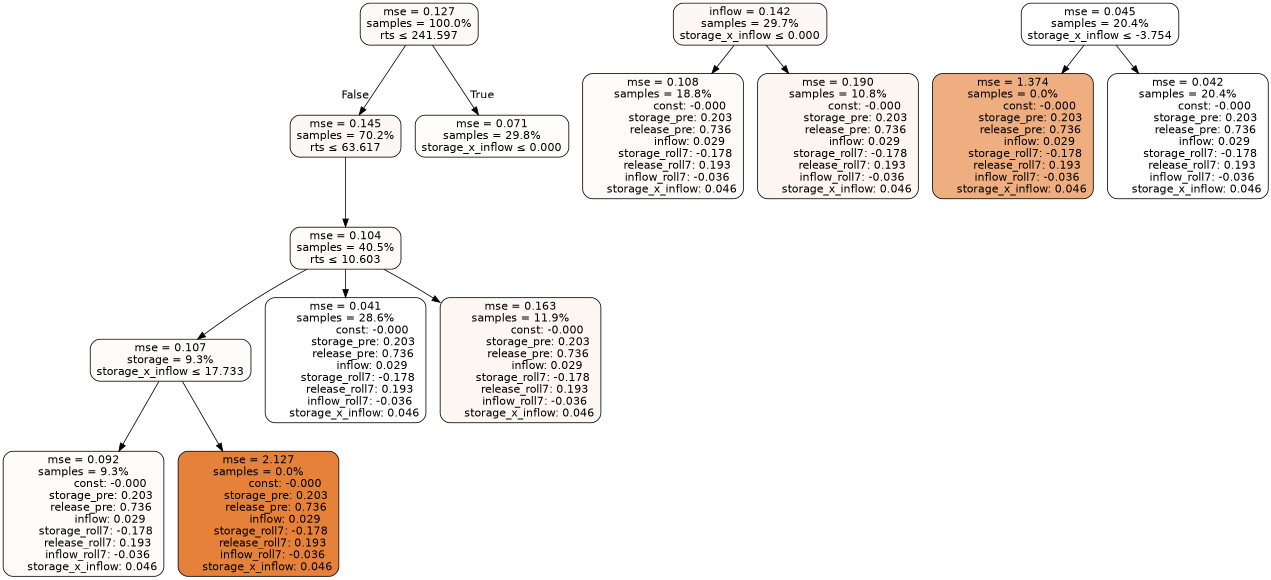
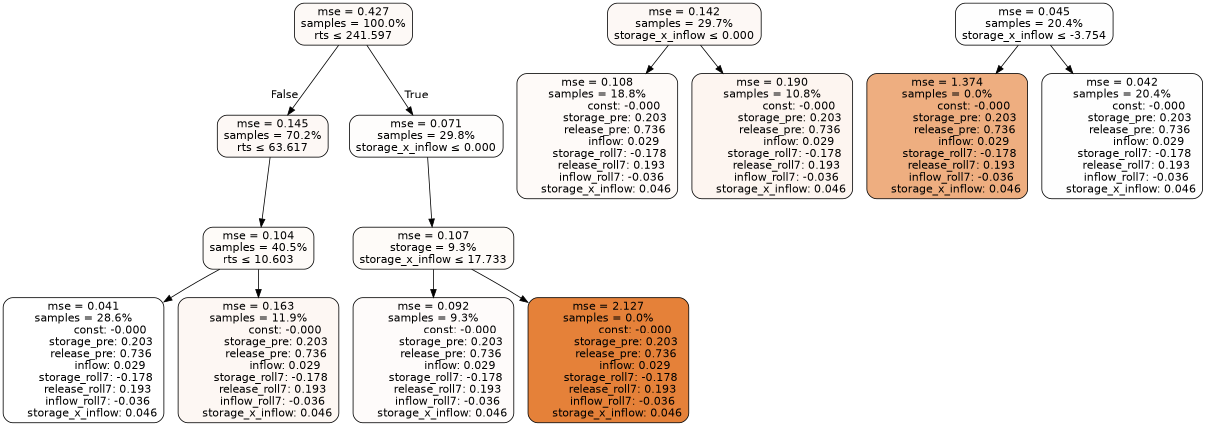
node "mse = 0.127 samples = 100.0% rts ≤ 241.597": label "mse = 0.127 samples = 100.0% rts ≤ 241.597" -> "mse = 0.427 samples = 100.0% rts ≤ 241.597"
node "inflow = 0.142 samples = 29.7% storage_x_inflow ≤ 0.000": label "inflow = 0.142 samples = 29.7% storage_x_inflow ≤ 0.000" -> "mse = 0.142 samples = 29.7% storage_x_inflow ≤ 0.000"
edge "mse = 0.104 samples = 40.5% rts ≤ 10.603" -> "mse = 0.107 storage = 9.3% storage_x_inflow ≤ 17.733": now "mse = 0.071 samples = 29.8% storage_x_inflow ≤ 0.000" -> "mse = 0.107 storage = 9.3% storage_x_inflow ≤ 17.733"
